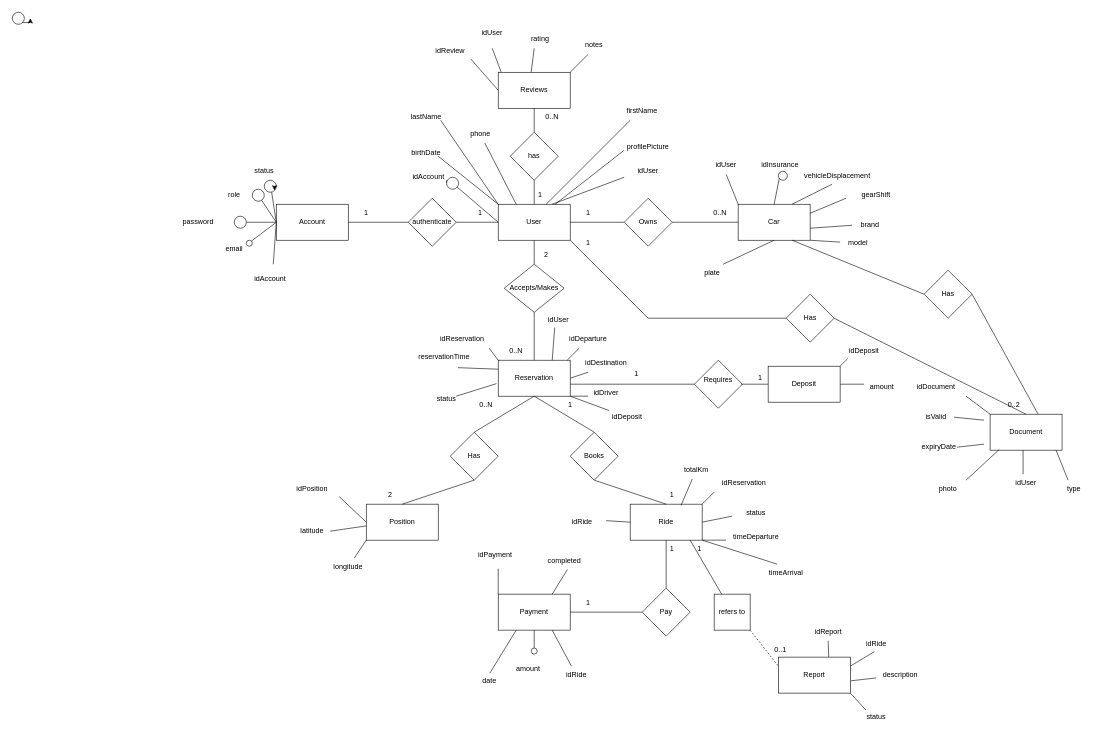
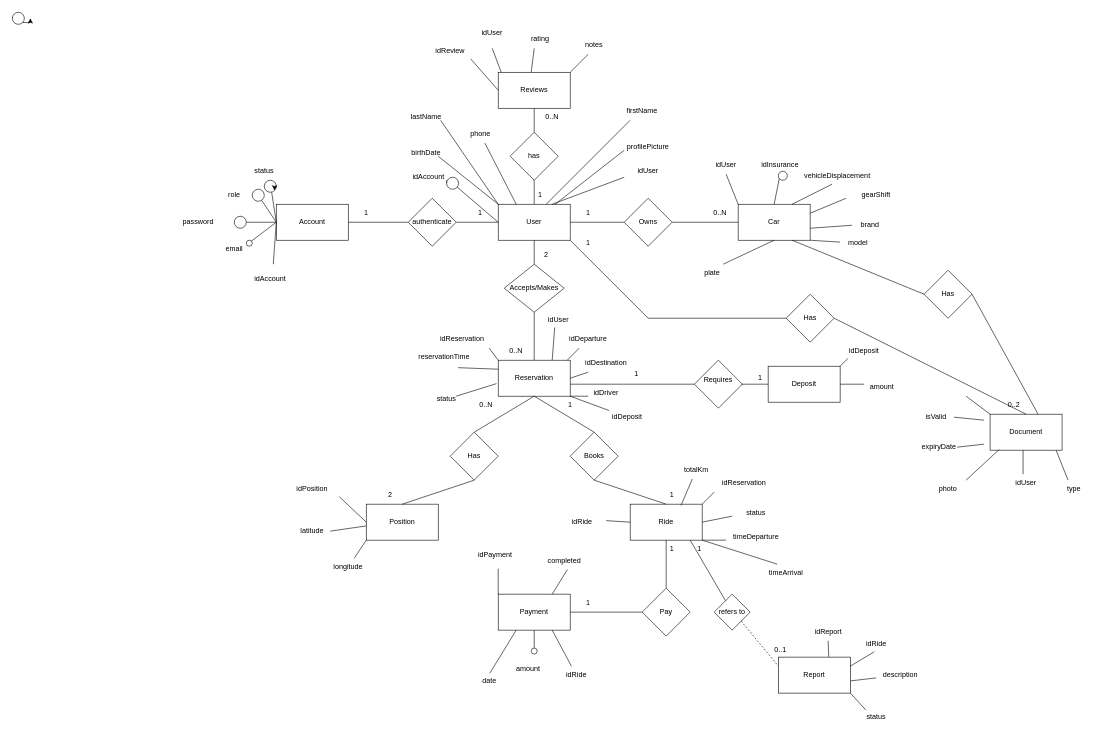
node "idDocument": removed
node "refers to": shape rectangle -> diamond
